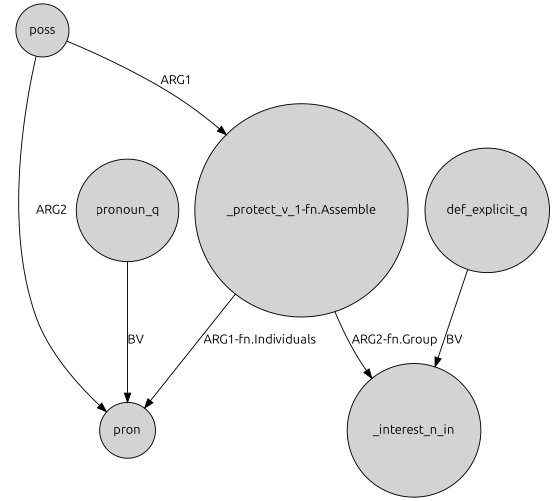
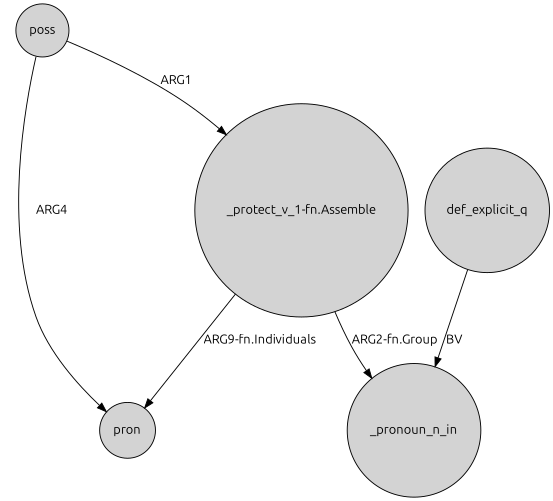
edge "poss" -> "pron": label "ARG2" -> "ARG4"
node "pronoun_q": removed
edge "_protect_v_1-fn.Assemble" -> "pron": label "ARG1-fn.Individuals" -> "ARG9-fn.Individuals"
node "_interest_n_in": label "_interest_n_in" -> "_pronoun_n_in"
